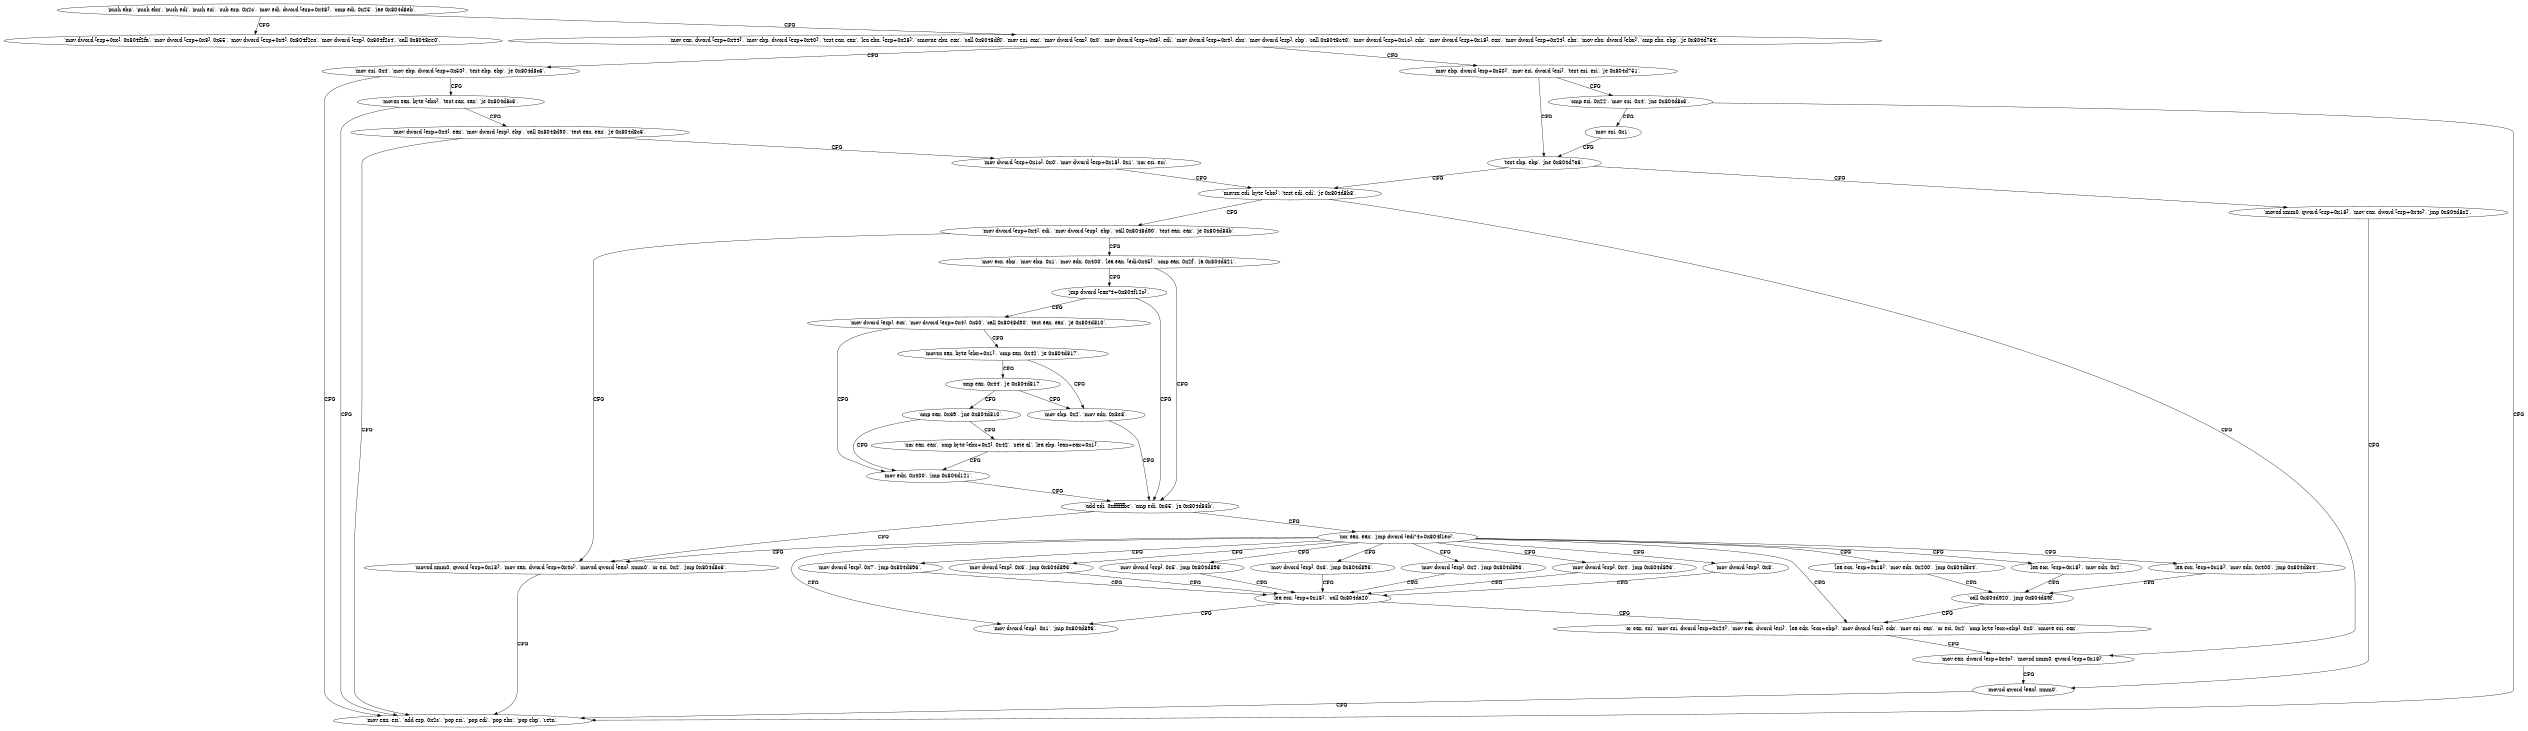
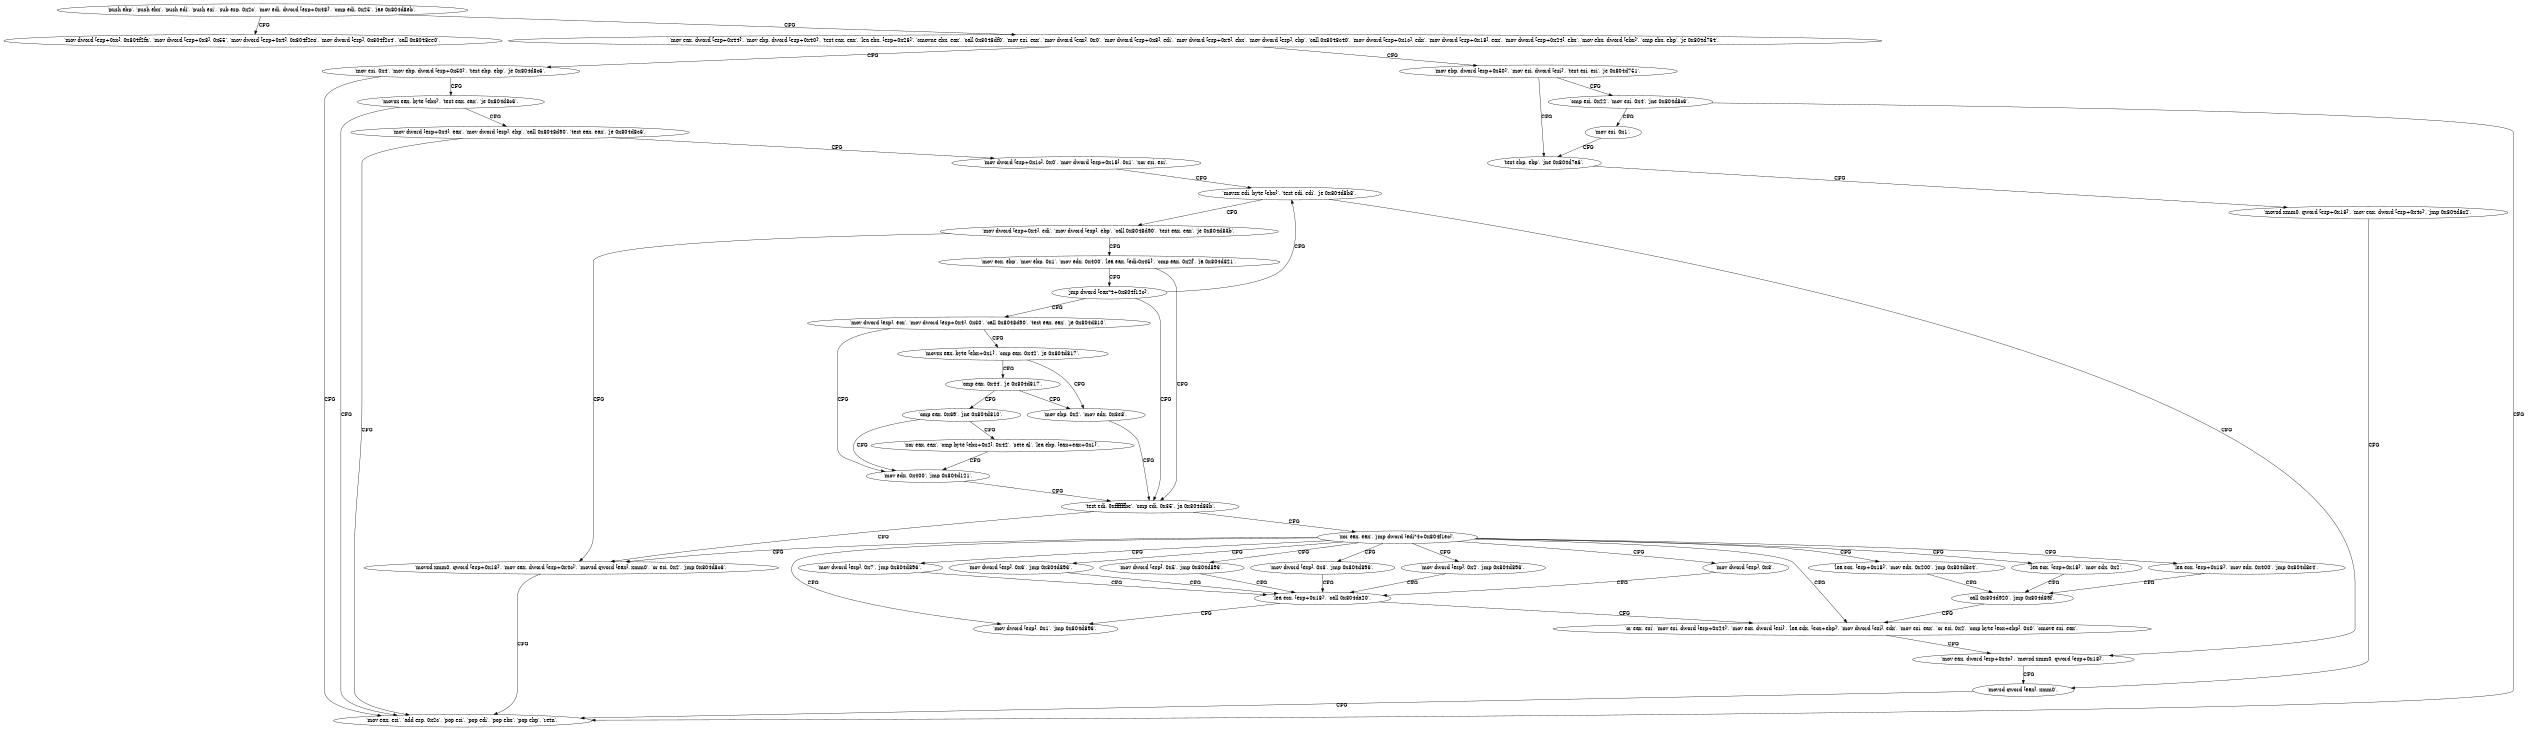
edge "'test ebp, ebp', 'jne 0x804d7a6'," -> "'movsx edi, byte [ebx]', 'test edi, edi', 'je 0x804d8b8',": now "'jmp dword [eax*4+0x804f12c]'," -> "'movsx edi, byte [ebx]', 'test edi, edi', 'je 0x804d8b8',"
node "'add edi, 0xffffffbe', 'cmp edi, 0x35', 'ja 0x804d83b',": label "'add edi, 0xffffffbe', 'cmp edi, 0x35', 'ja 0x804d83b'," -> "'test edi, 0xffffffbe', 'cmp edi, 0x35', 'ja 0x804d83b',"
node "'mov dword [esp], 0x4', 'jmp 0x804d896',": removed
